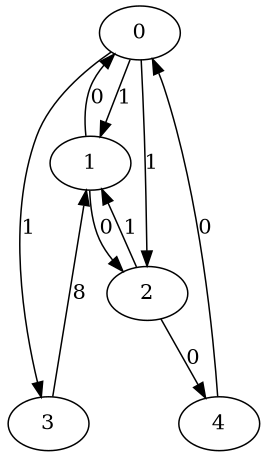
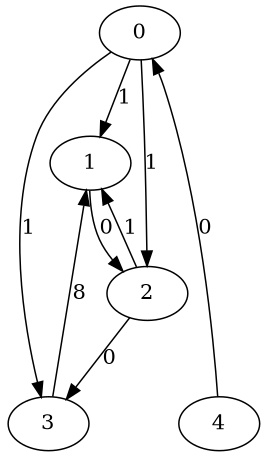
edge "1" -> "0": removed, label "0"
edge "2" -> "4": now "2" -> "3"
